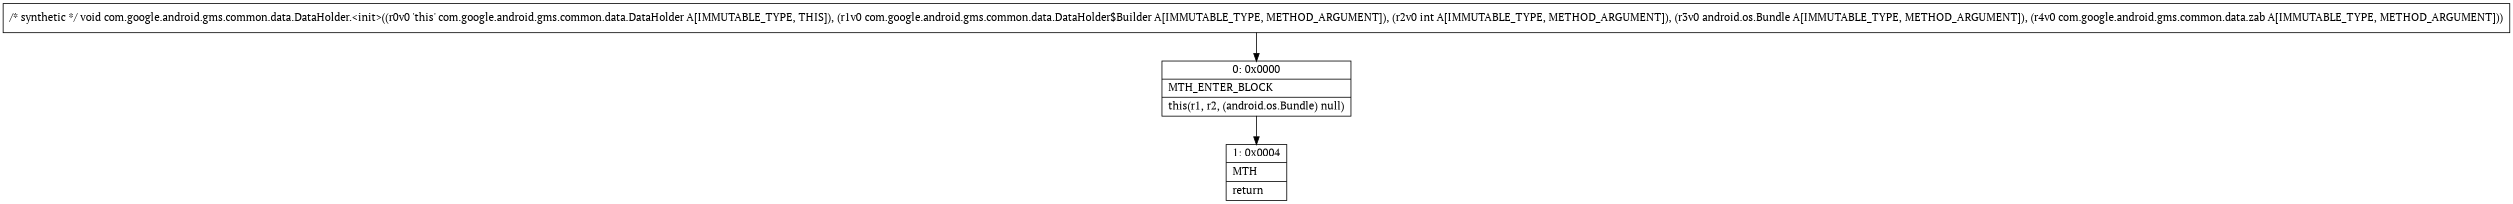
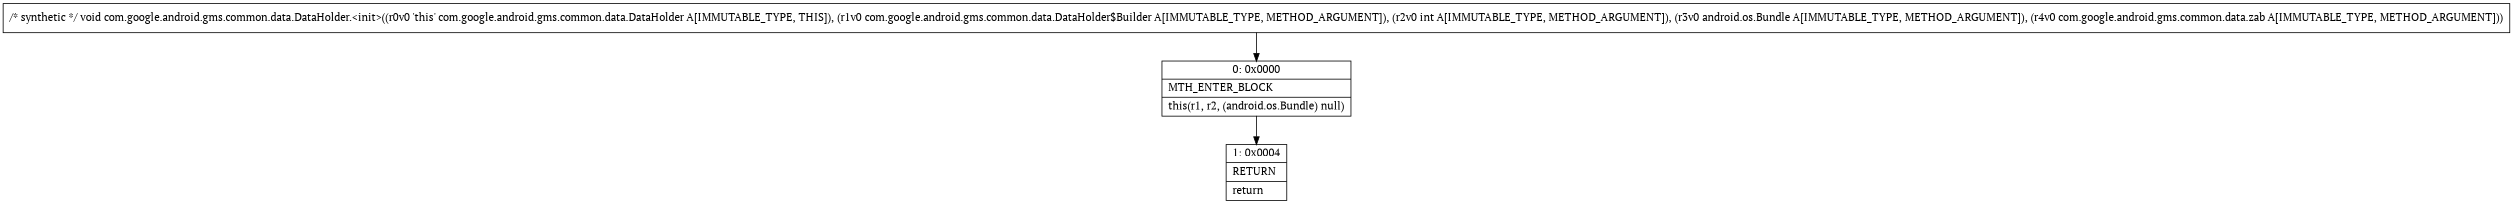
node "1: 0x0004": text "MTH" -> "RETURN"
